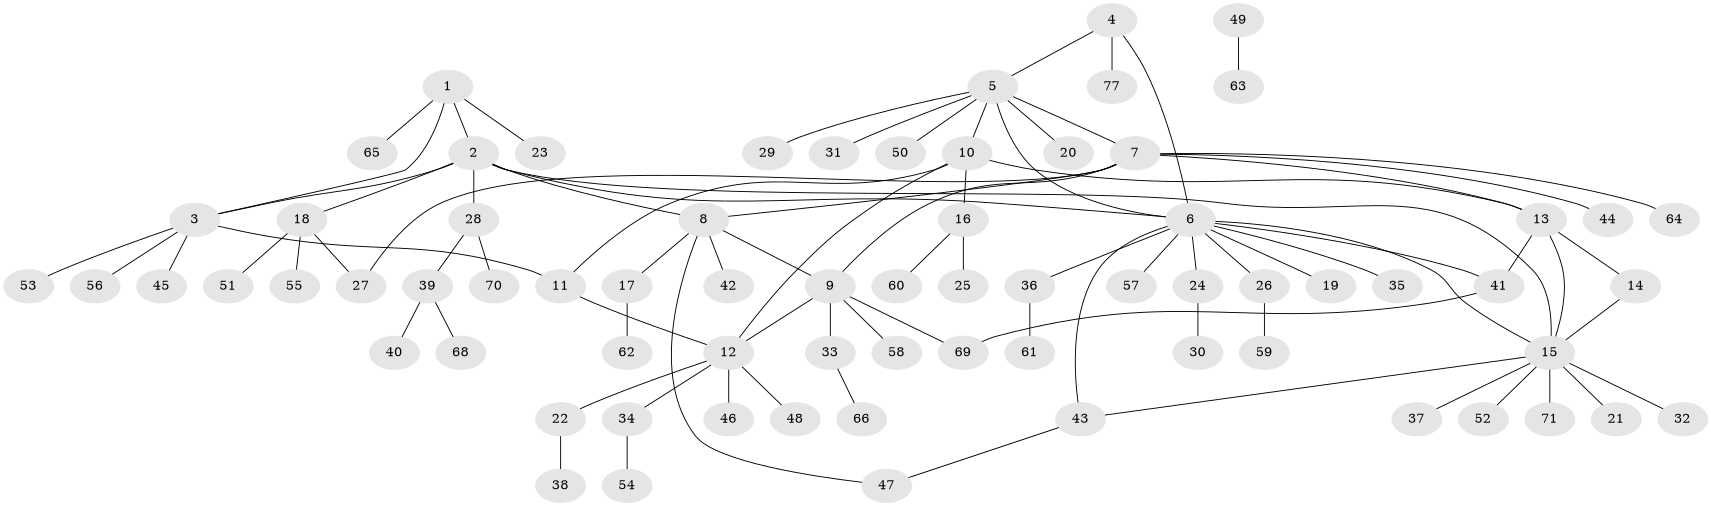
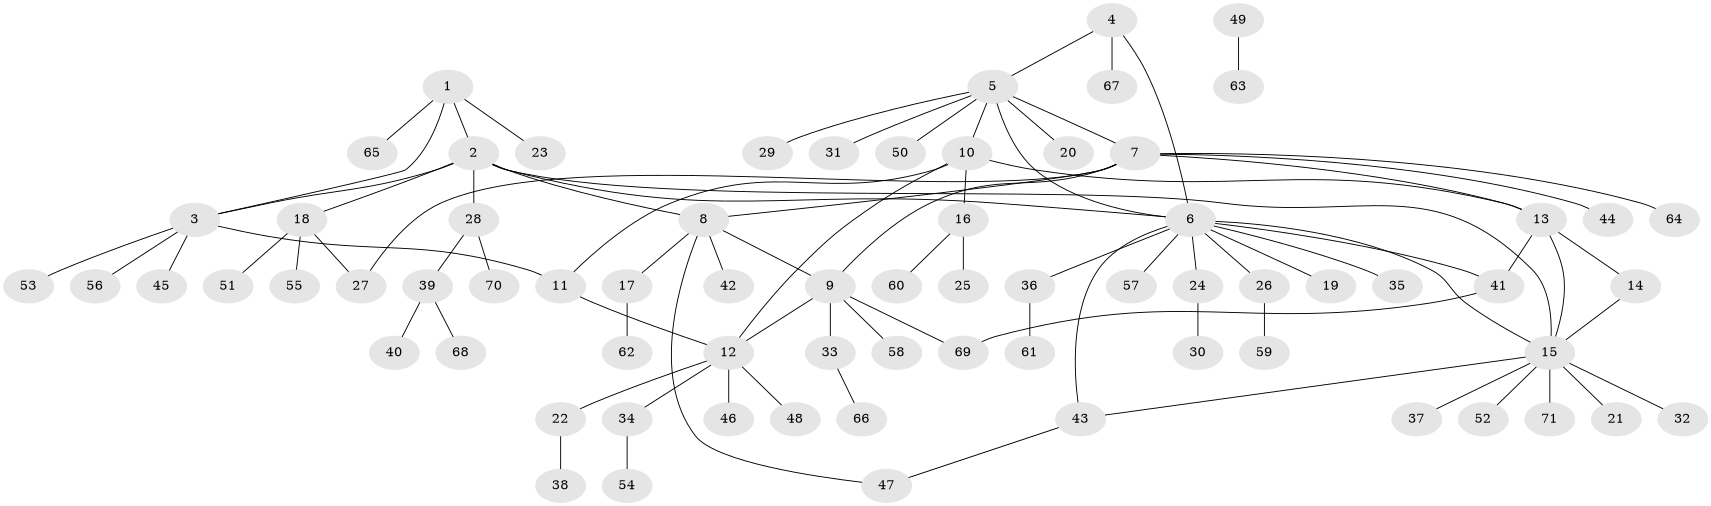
node "77": label "77" -> "67"
